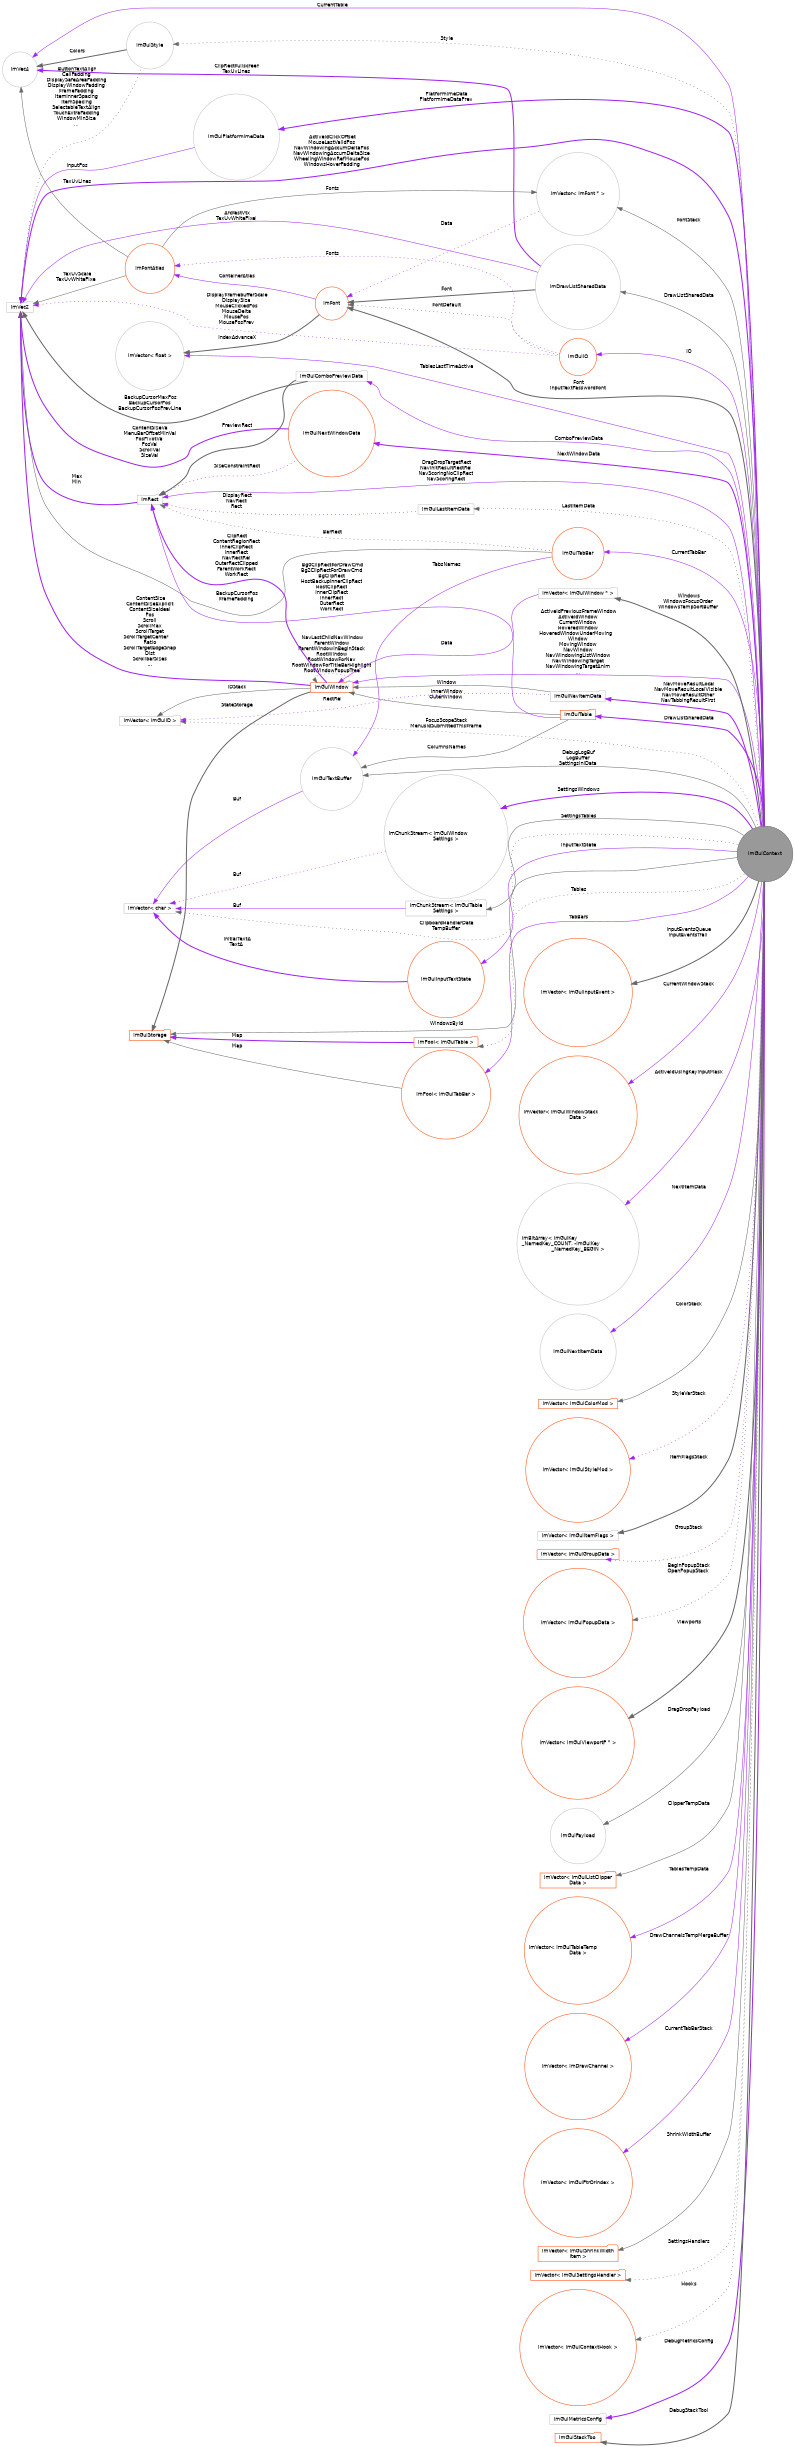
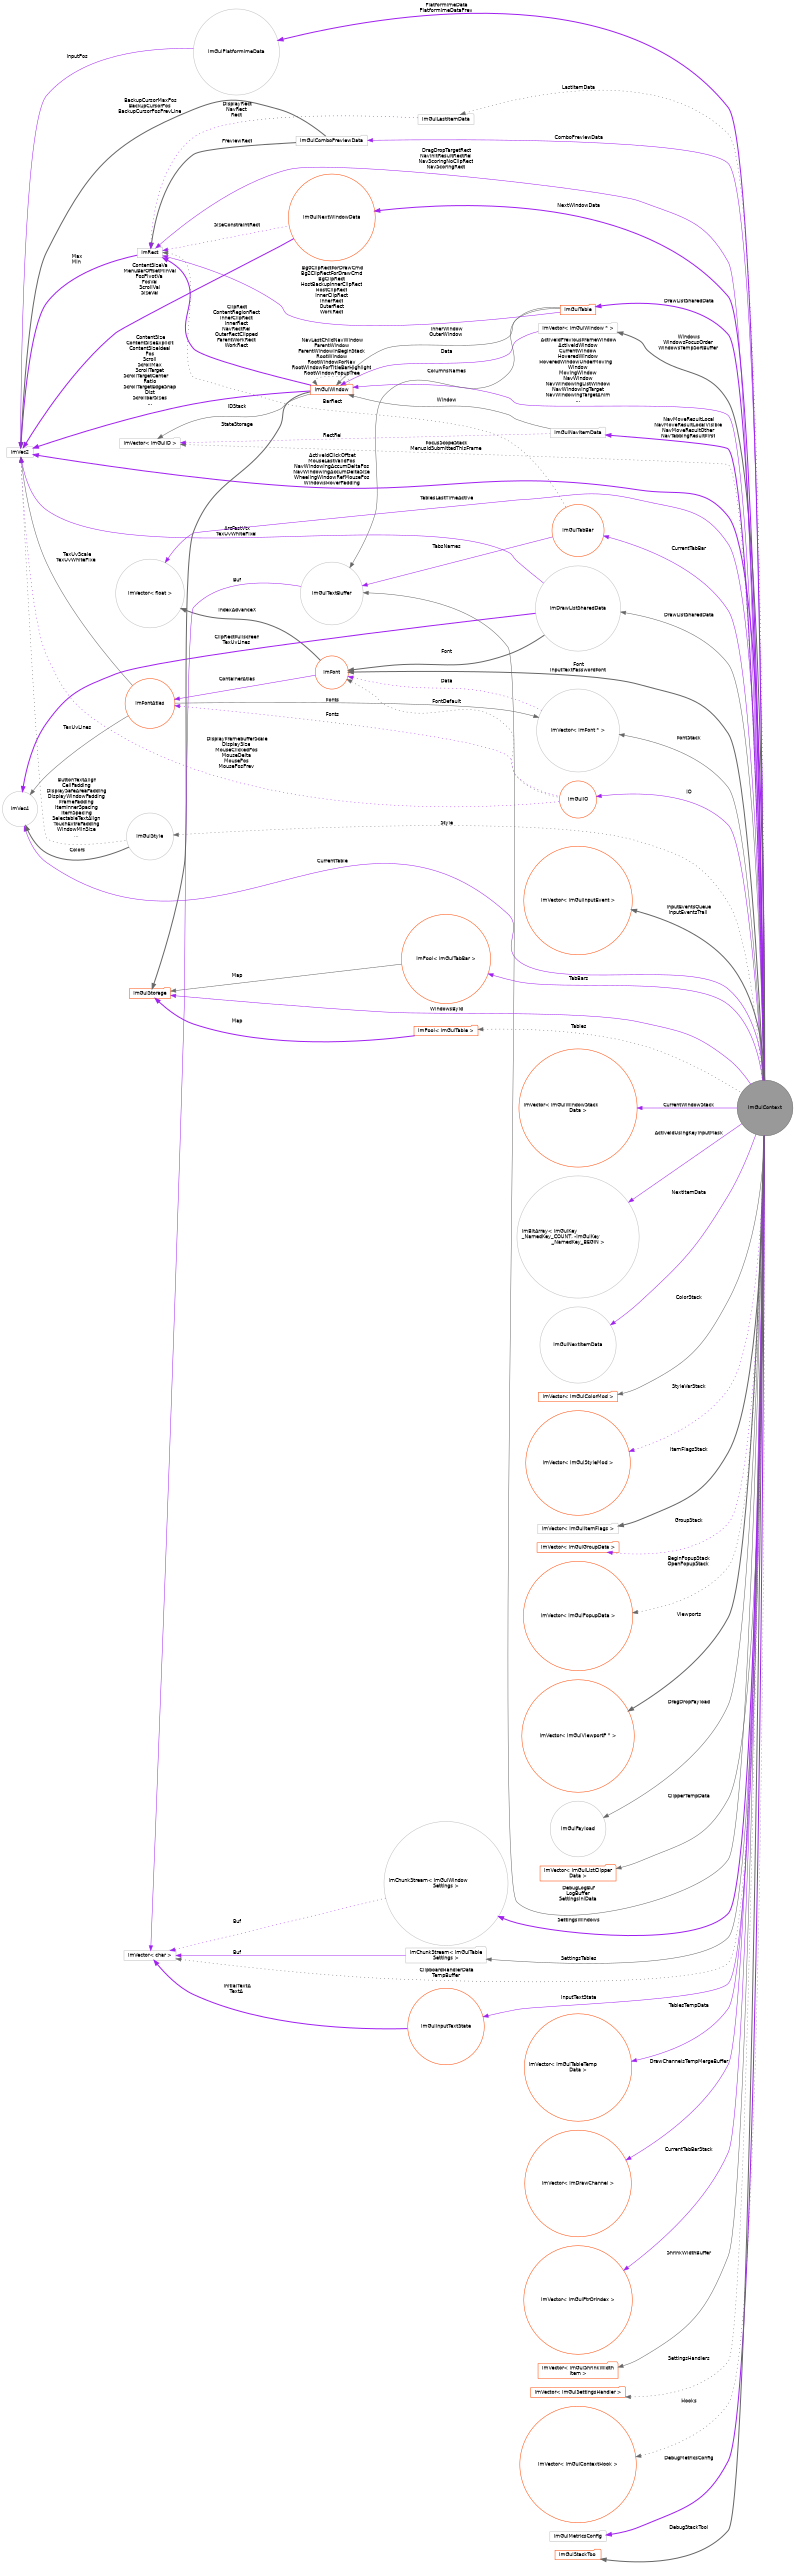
edge "ImGuiTabBar" -> "ImVec2": removed, label "BackupCursorPos FramePadding"
edge "ImGuiContext" -> "ImGuiStorage": color gray40 -> purple
